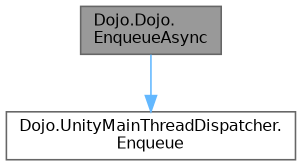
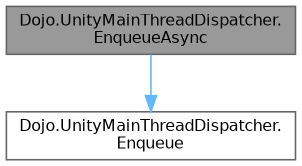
node "Dojo.Dojo. EnqueueAsync": label "Dojo.Dojo. EnqueueAsync" -> "Dojo.UnityMainThreadDispatcher. EnqueueAsync"
